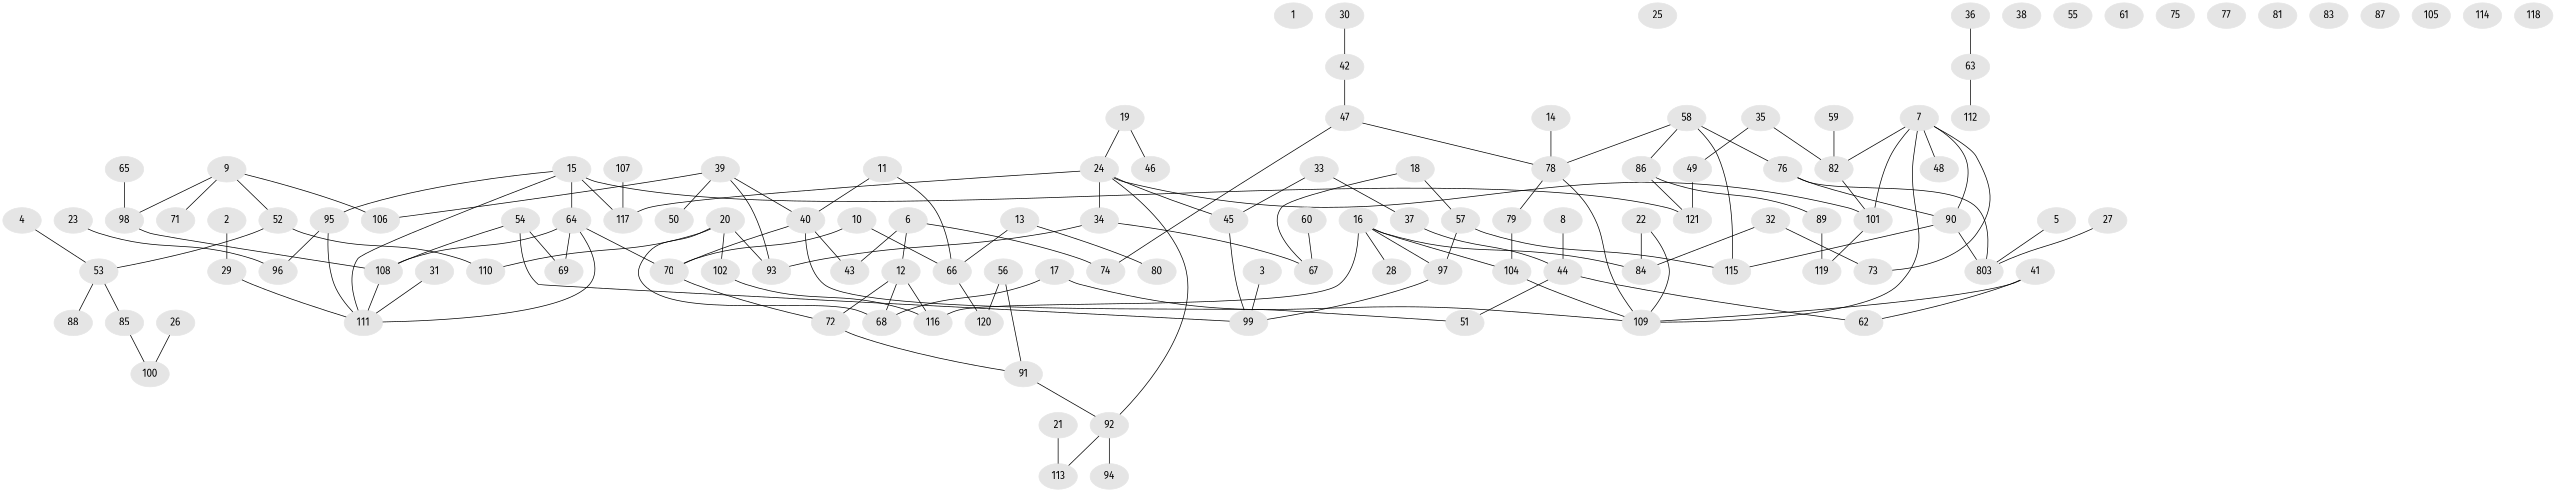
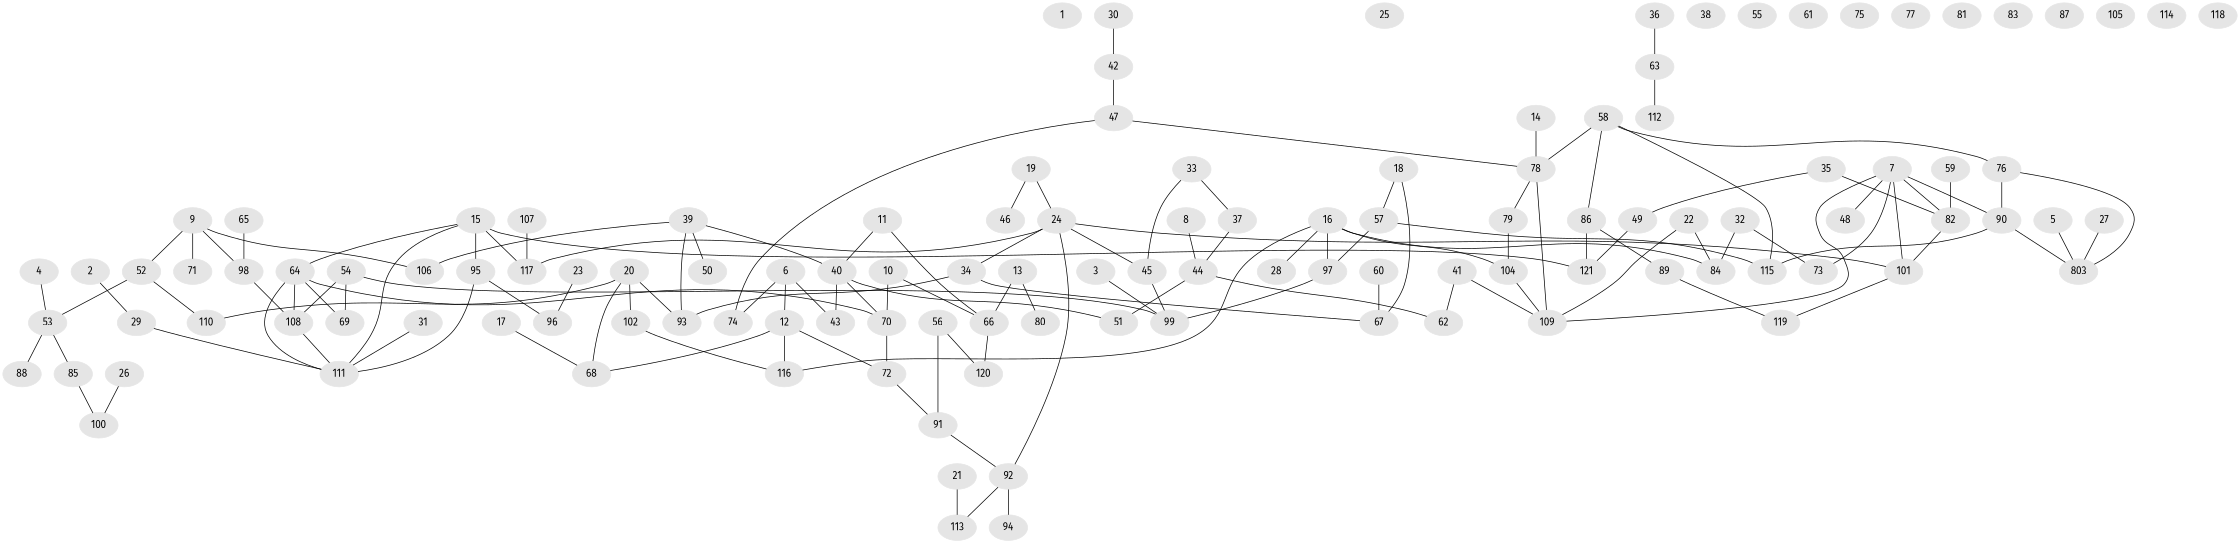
edge "17" -- "109": removed
